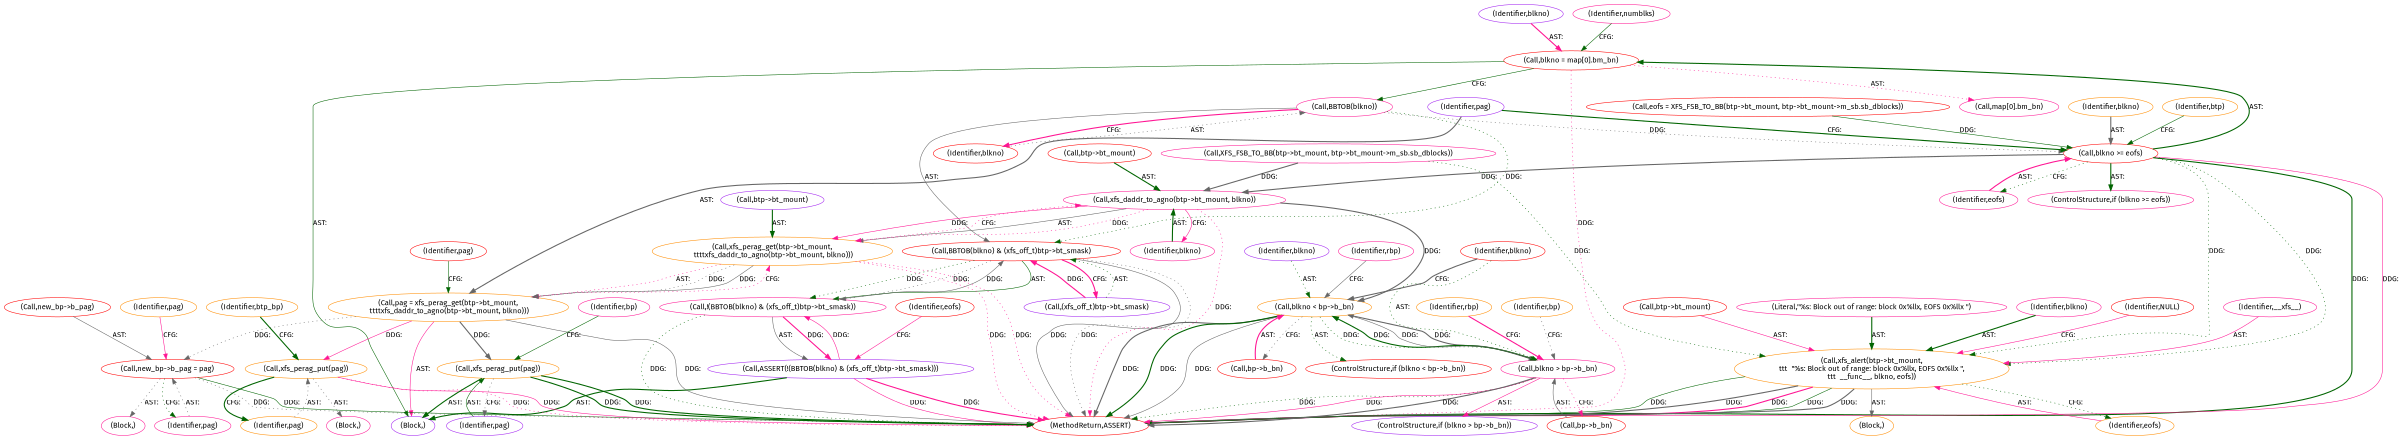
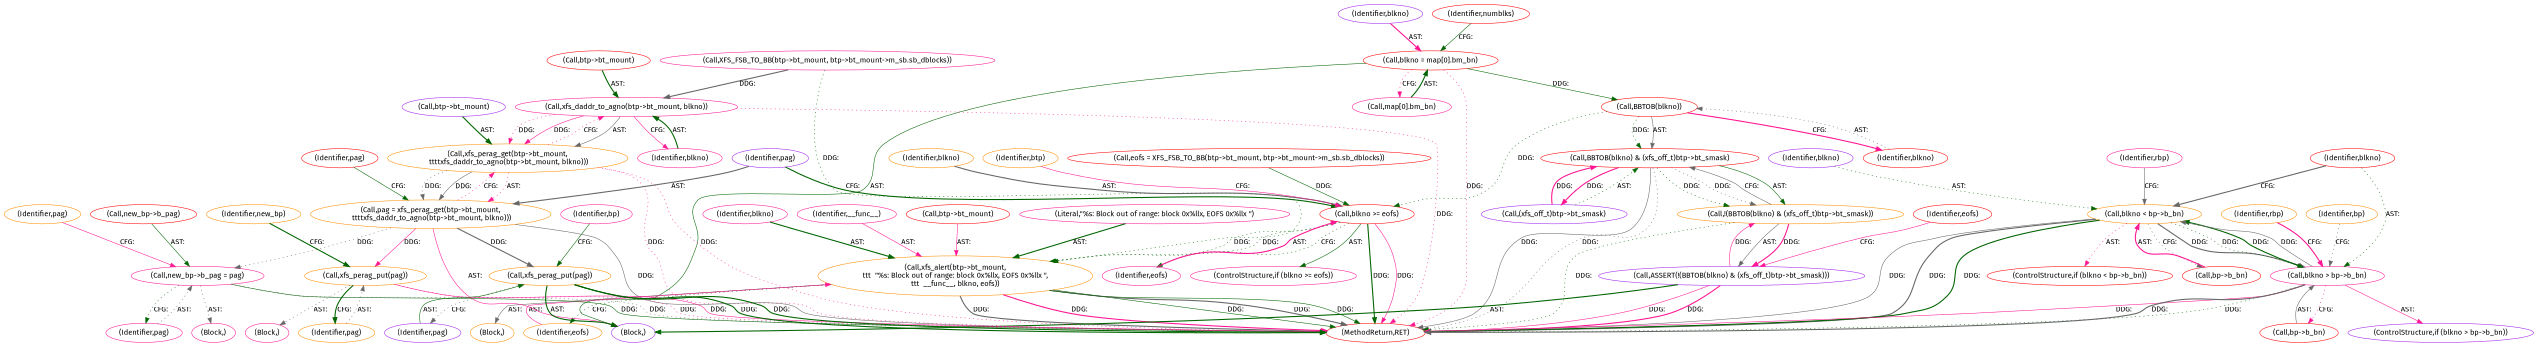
node "(Identifier,numblks)": color deeppink -> red
edge "(Call,blkno >= eofs)" -> "(Call,blkno = map[0].bm_bn)": now "(Call,map[0].bm_bn)" -> "(Call,blkno = map[0].bm_bn)"
edge "(Call,blkno = map[0].bm_bn)" -> "(Call,BBTOB(blkno))": label "CFG: " -> "DDG: "
edge "(Call,blkno = map[0].bm_bn)" -> "(Call,map[0].bm_bn)": label "AST: " -> "CFG: "
node "(Call,BBTOB(blkno))": color deeppink -> red
edge "(Identifier,btp)" -> "(Call,blkno >= eofs)": color darkgreen -> deeppink
edge "(Call,BBTOB(blkno))" -> "(Call,blkno >= eofs)": color gray40 -> darkgreen
edge "(Call,blkno >= eofs)" -> "(Call,xfs_daddr_to_agno(btp->bt_mount, blkno))": removed, label "DDG:"
edge "(Call,blkno >= eofs)" -> "(ControlStructure,if (blkno >= eofs))": style bold -> solid
edge "(Call,xfs_daddr_to_agno(btp->bt_mount, blkno))" -> "(Call,blkno < bp->b_bn)": removed, label "DDG:"
edge "(Call,!(BBTOB(blkno) & (xfs_off_t)btp->bt_smask))" -> "(Call,BBTOB(blkno) & (xfs_off_t)btp->bt_smask)": label "DDG: " -> "CFG: "
edge "(Call,BBTOB(blkno) & (xfs_off_t)btp->bt_smask)" -> "(Call,(xfs_off_t)btp->bt_smask)": label "CFG: " -> "DDG: "
node "(Identifier,btp_bp)": label "(Identifier,btp_bp)" -> "(Identifier,new_bp)"
node "(Call,!(BBTOB(blkno) & (xfs_off_t)btp->bt_smask))": color deeppink -> darkorange
node "(Identifier,NULL)": removed
node "(Identifier,__xfs__)": label "(Identifier,__xfs__)" -> "(Identifier,__func__)"
edge "(Call,new_bp->b_pag)" -> "(Call,new_bp->b_pag = pag)": color gray40 -> darkgreen
edge "(Call,blkno < bp->b_bn)" -> "(ControlStructure,if (blkno < bp->b_bn))": color darkgreen -> deeppink
node "(Call,new_bp->b_pag = pag)": color red -> deeppink
node "(MethodReturn,ASSERT)": label "(MethodReturn,ASSERT)" -> "(MethodReturn,RET)"
